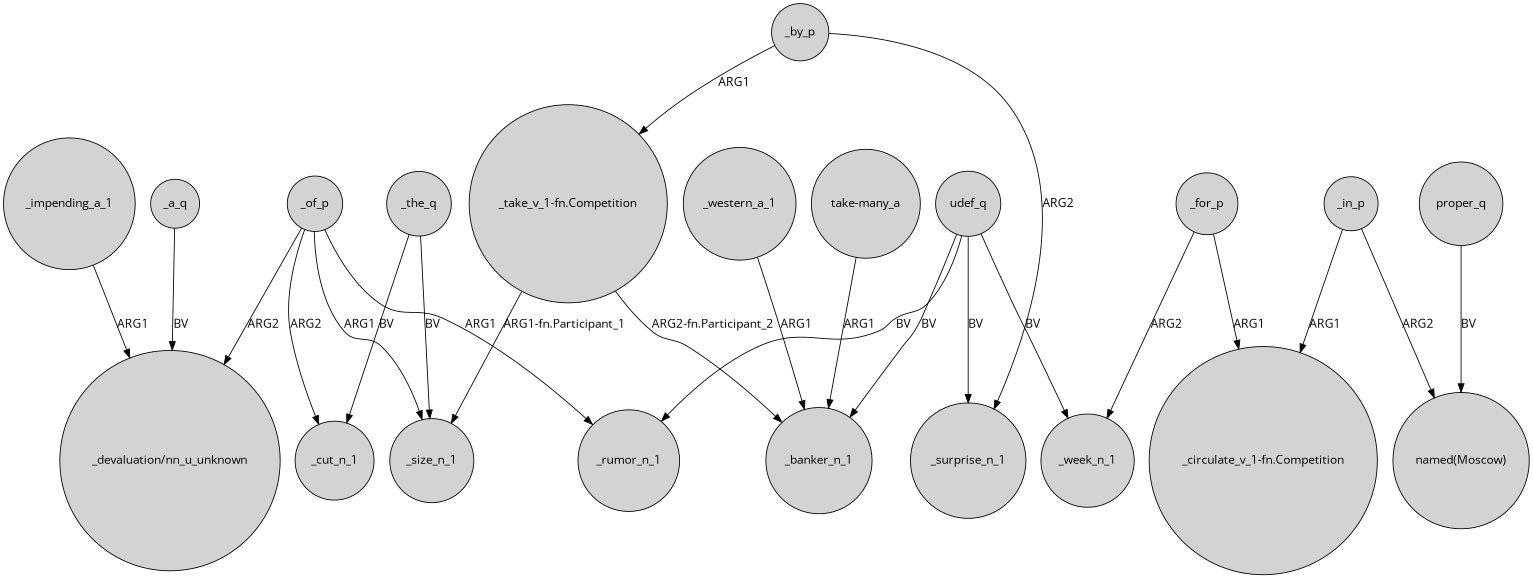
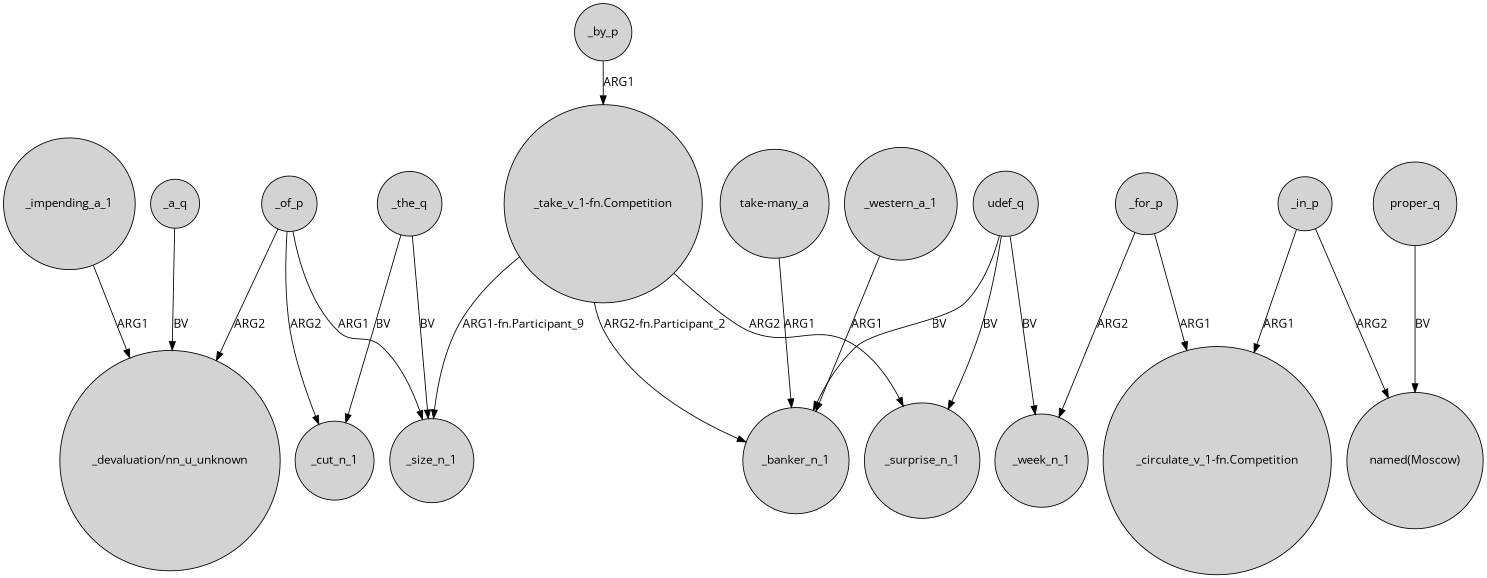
edge "_by_p" -> "_surprise_n_1": now "_take_v_1-fn.Competition" -> "_surprise_n_1"
edge "_take_v_1-fn.Competition" -> "_size_n_1": label "ARG1-fn.Participant_1" -> "ARG1-fn.Participant_9"
node "_rumor_n_1": removed
